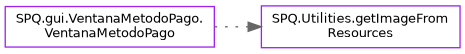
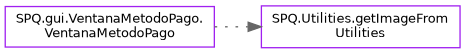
node "SPQ.Utilities.getImageFrom Resources": label "SPQ.Utilities.getImageFrom Resources" -> "SPQ.Utilities.getImageFrom Utilities"
